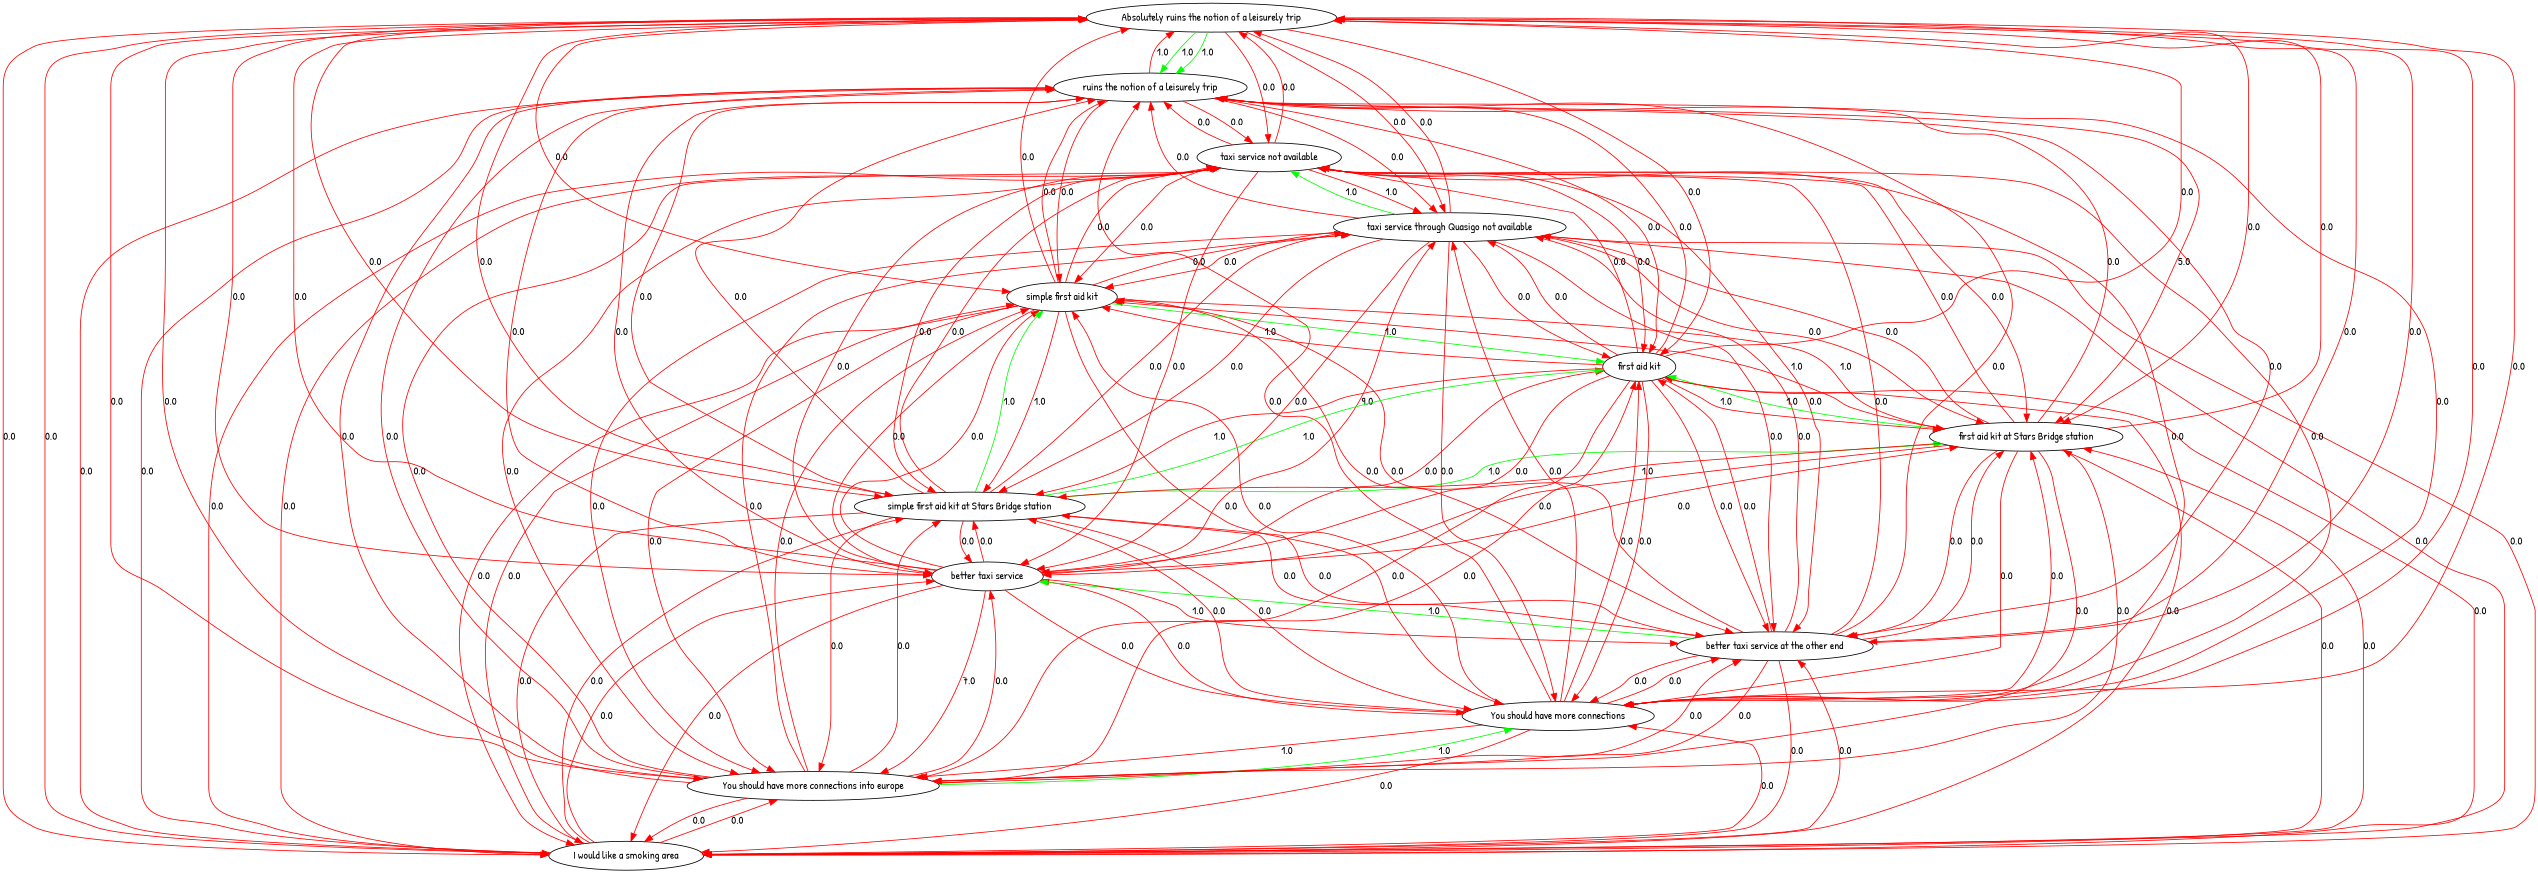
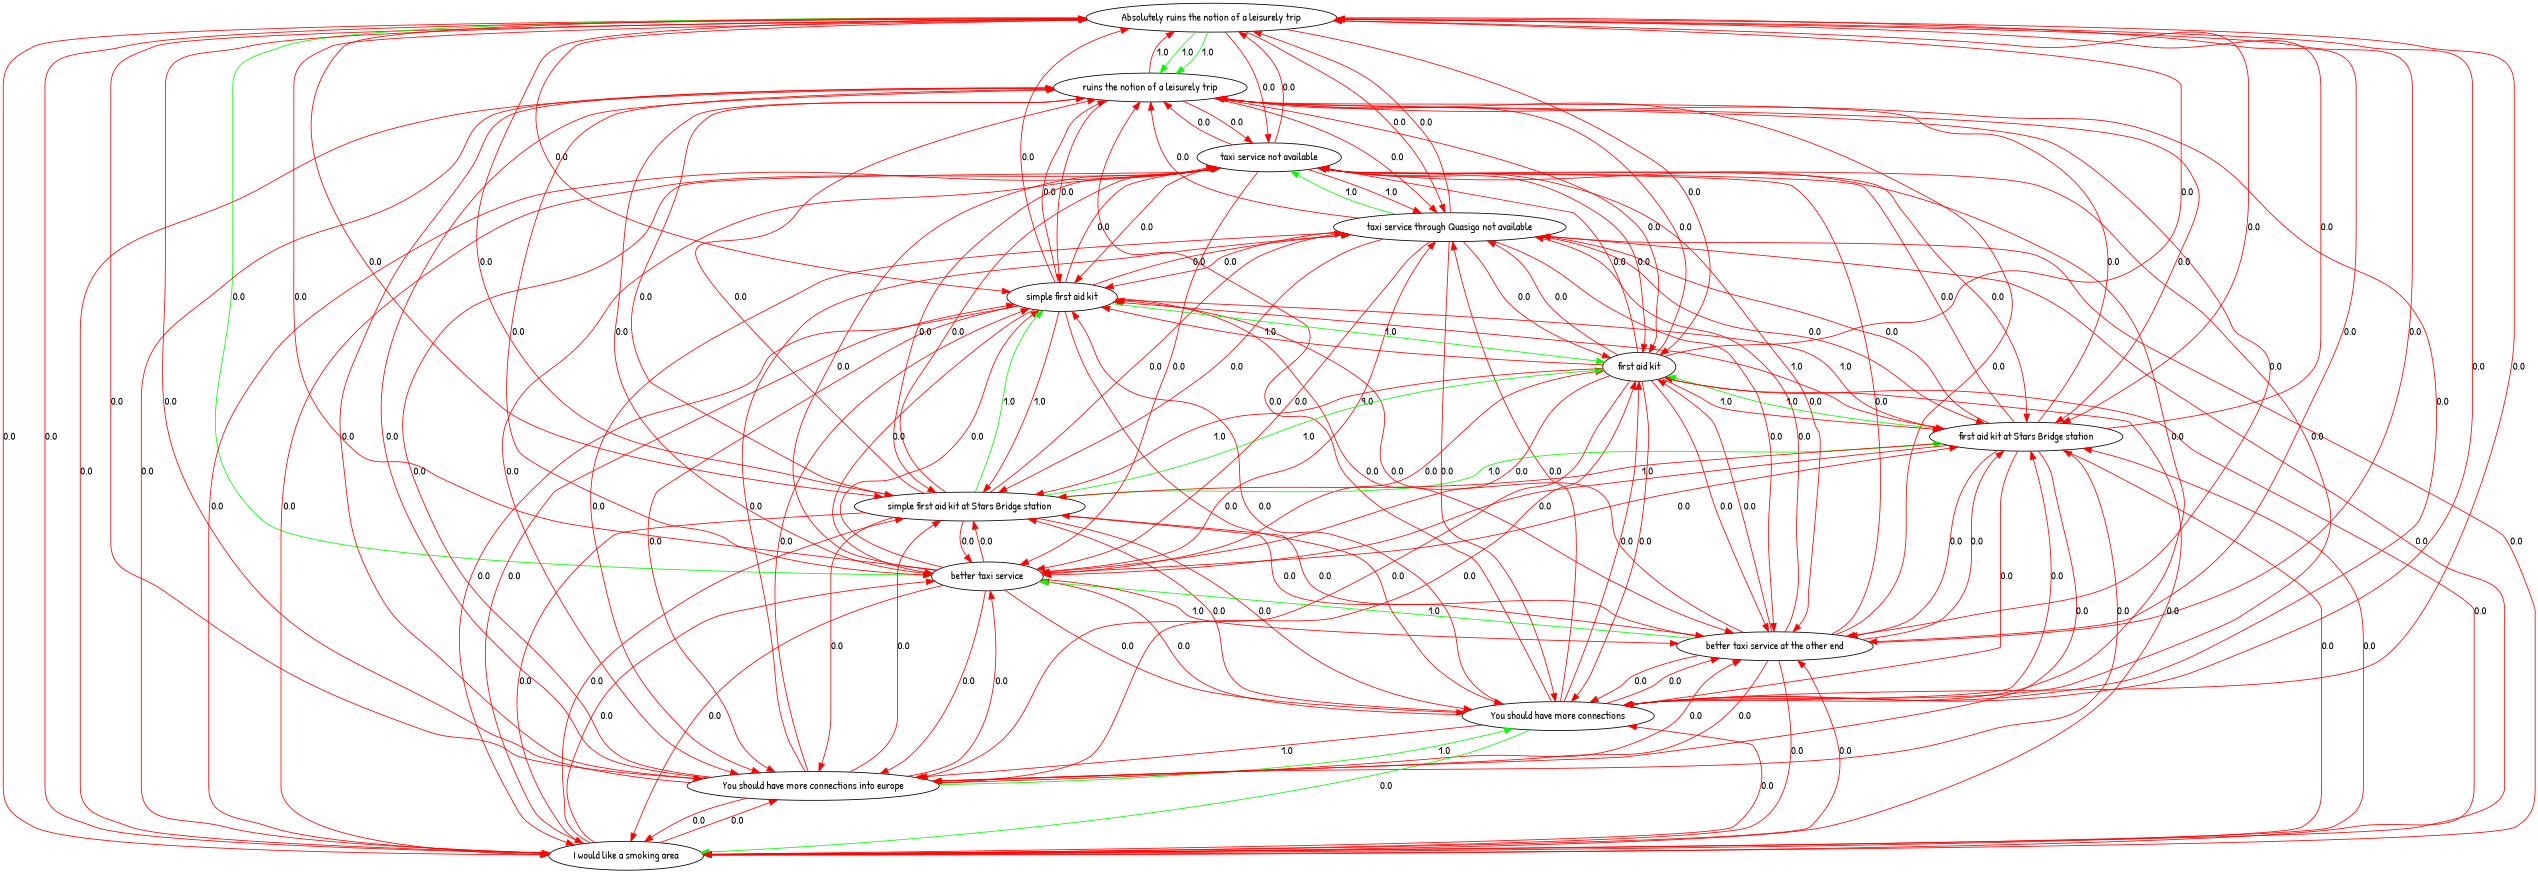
edge "Absolutely ruins the notion of a leisurely trip" -> "better taxi service": color red -> green
edge "ruins the notion of a leisurely trip" -> "first aid kit at Stars Bridge station": label "5.0" -> "0.0"
edge "better taxi service" -> "You should have more connections into europe": label "7.0" -> "0.0"
edge "You should have more connections" -> "I would like a smoking area": color red -> green
